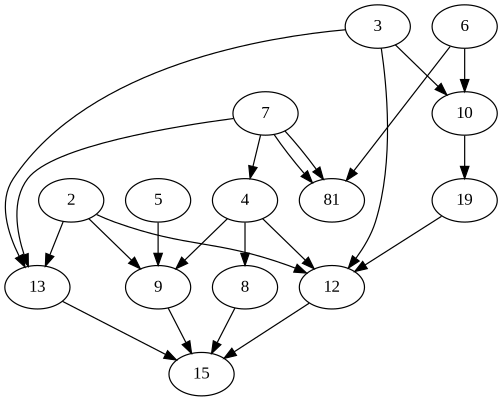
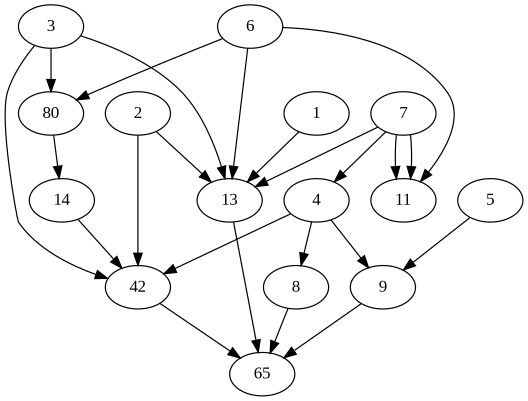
edge "6" -> "13": added
node "1": added
node "10": label "10" -> "80"
node "81": label "81" -> "11"
node "19": label "19" -> "14"
edge "2" -> "9": removed
node "12": label "12" -> "42"
node "15": label "15" -> "65"
